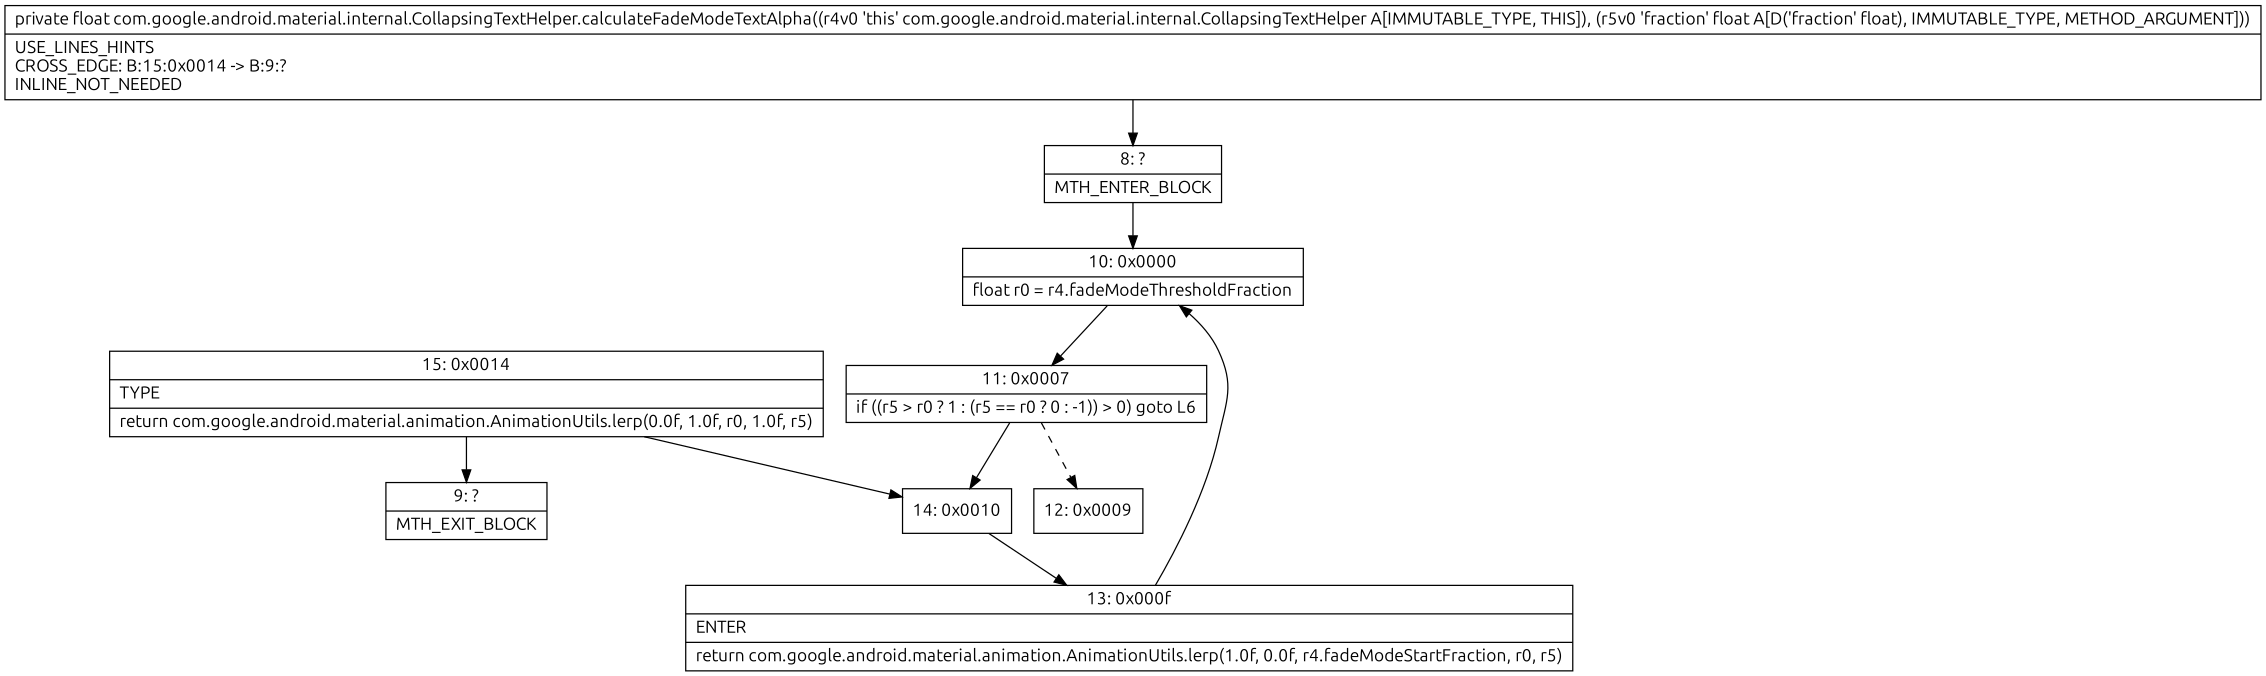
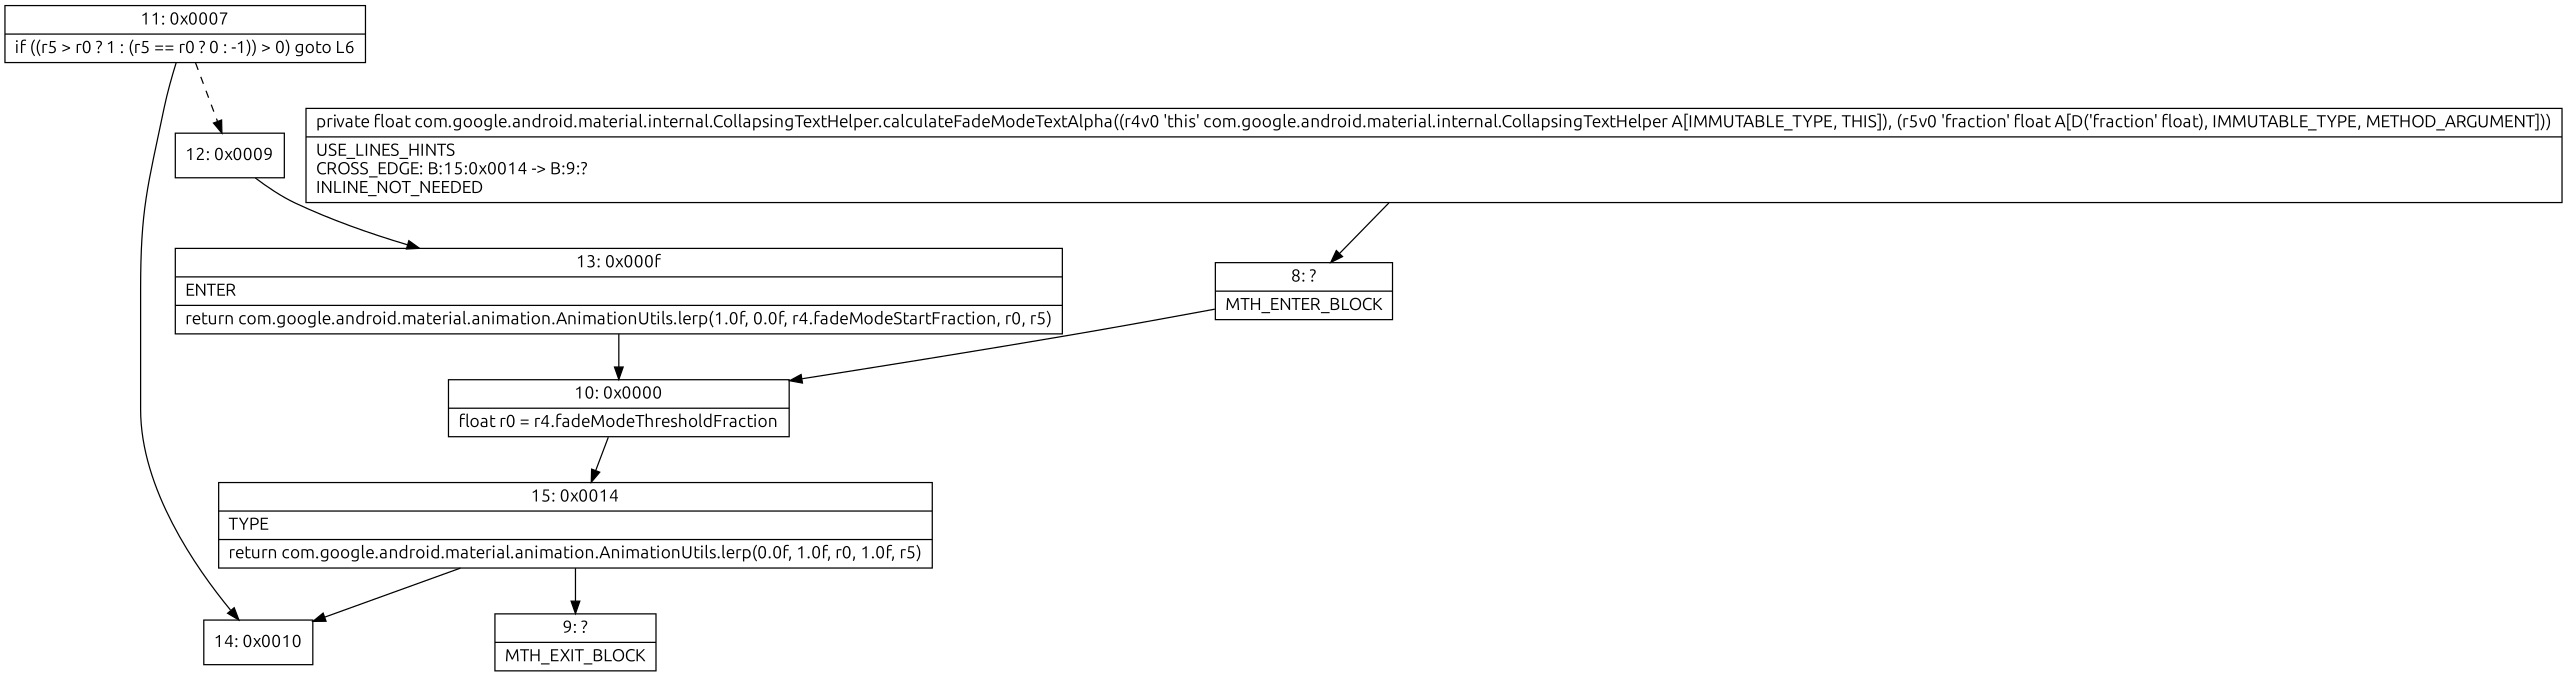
edge "10: 0x0000" -> "11: 0x0007": now "10: 0x0000" -> "15: 0x0014"
edge "14: 0x0010" -> "13: 0x000f": now "12: 0x0009" -> "13: 0x000f"
